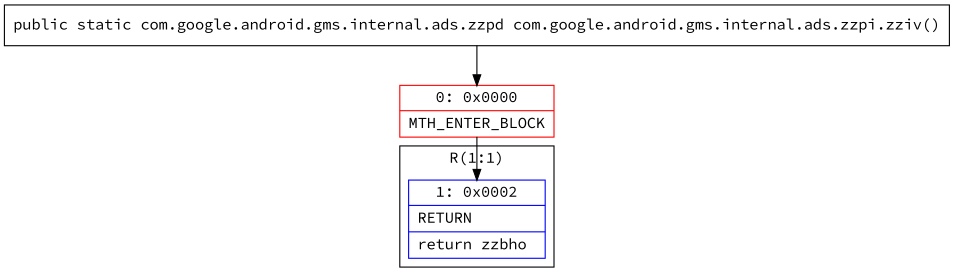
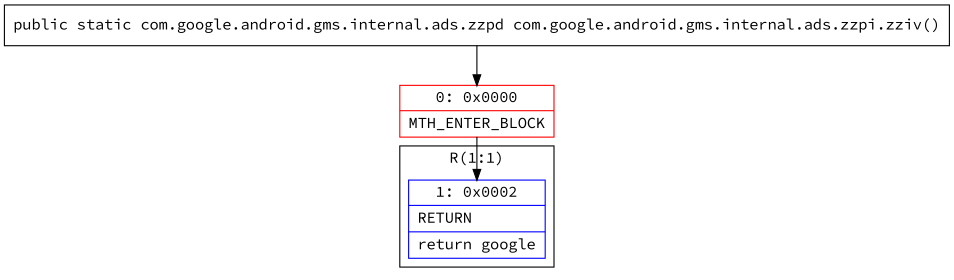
node "1: 0x0002": text "return zzbho" -> "return google"
